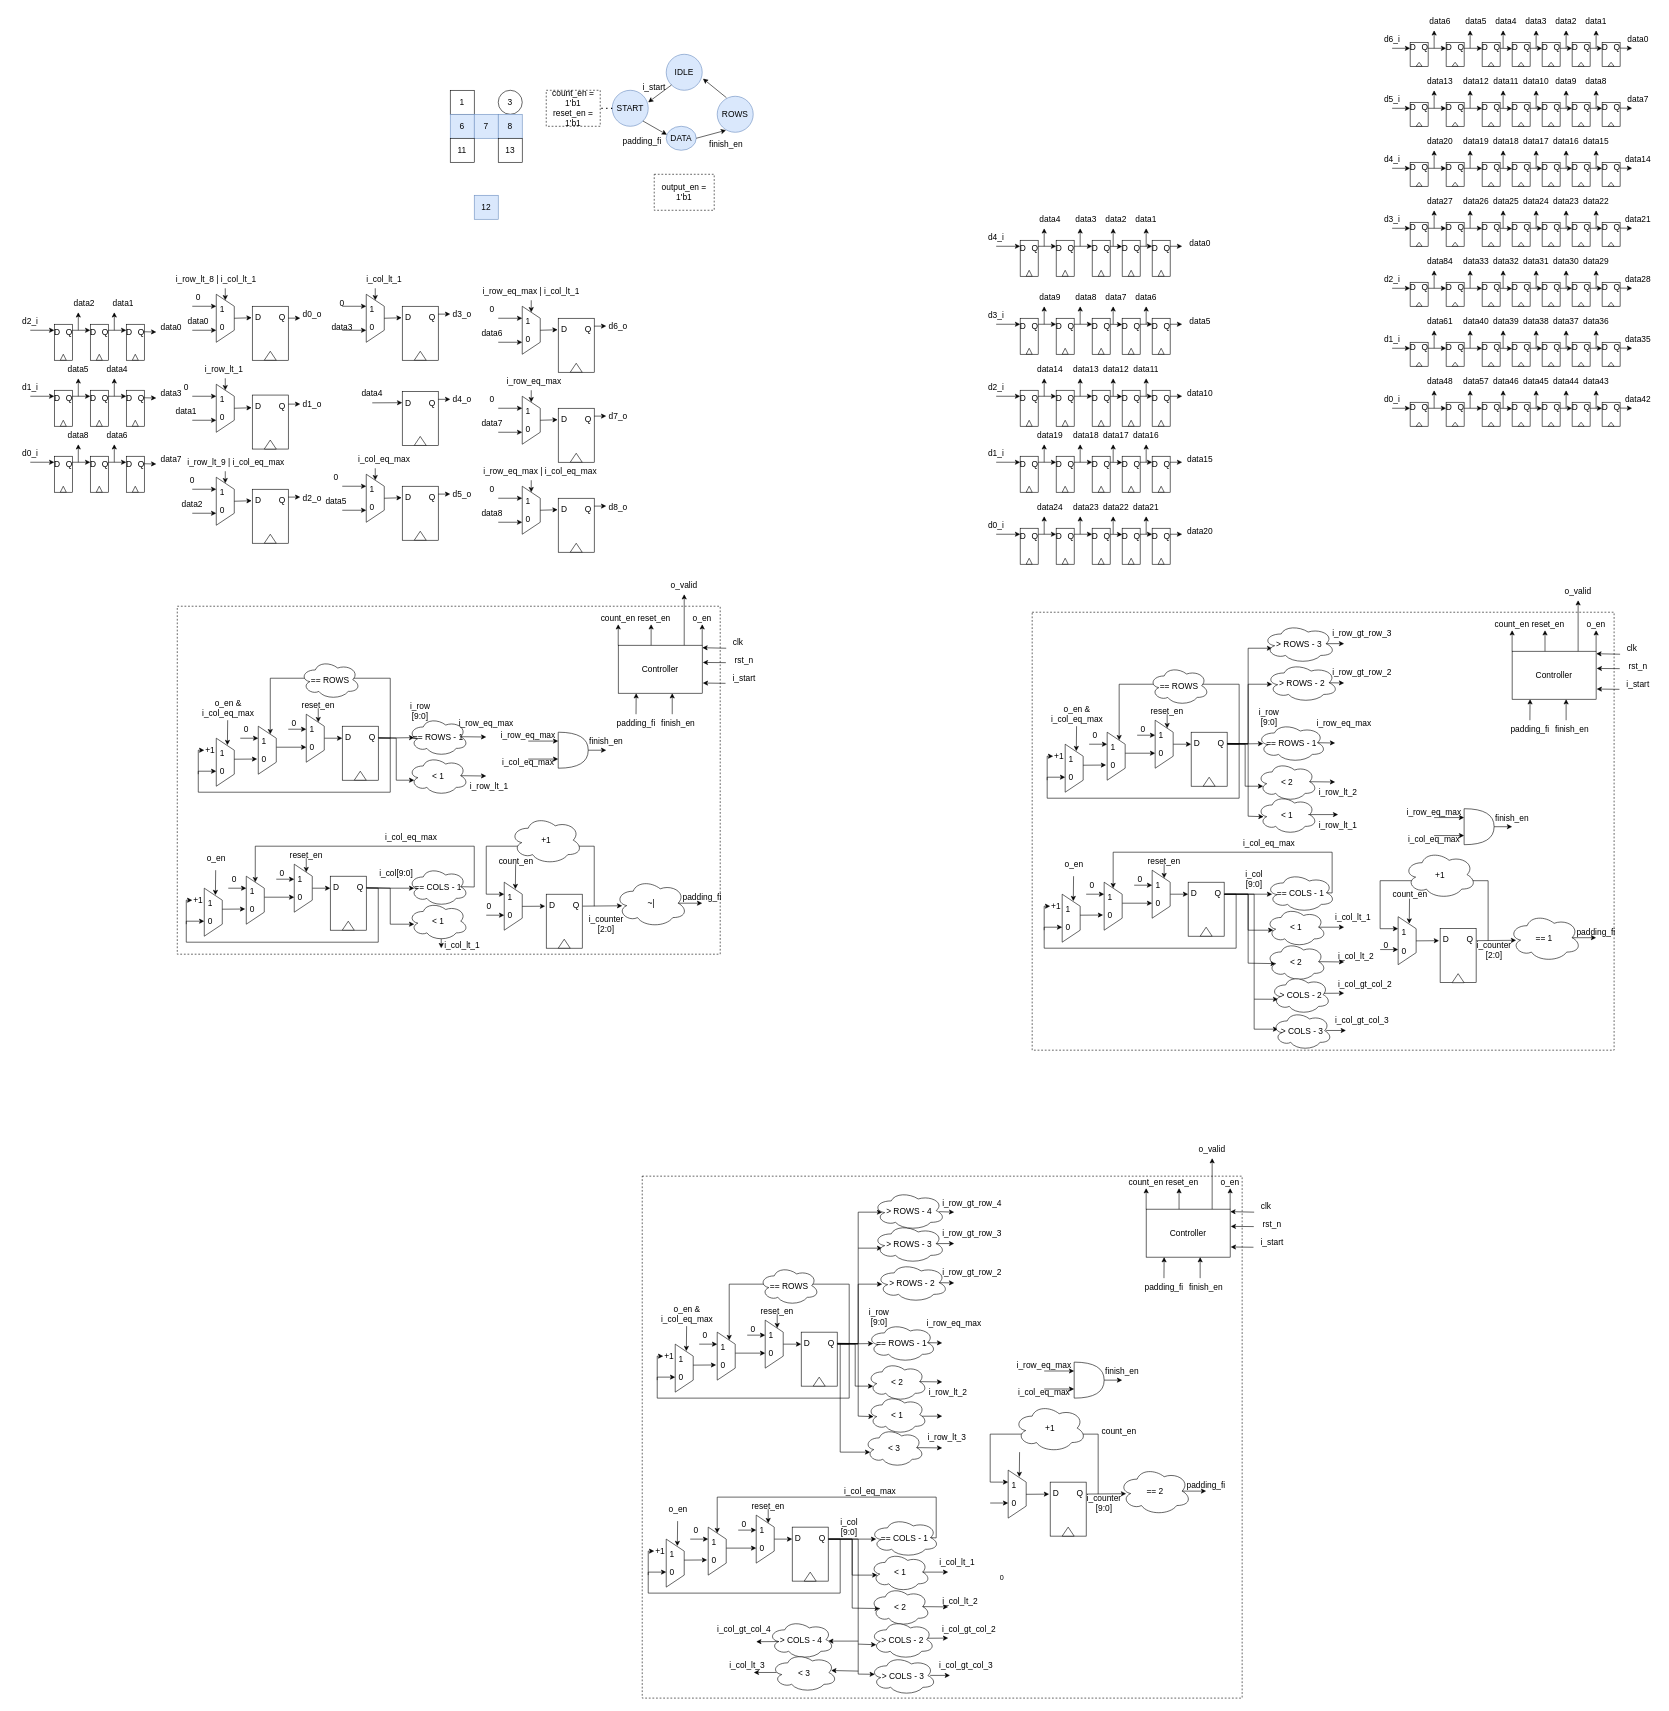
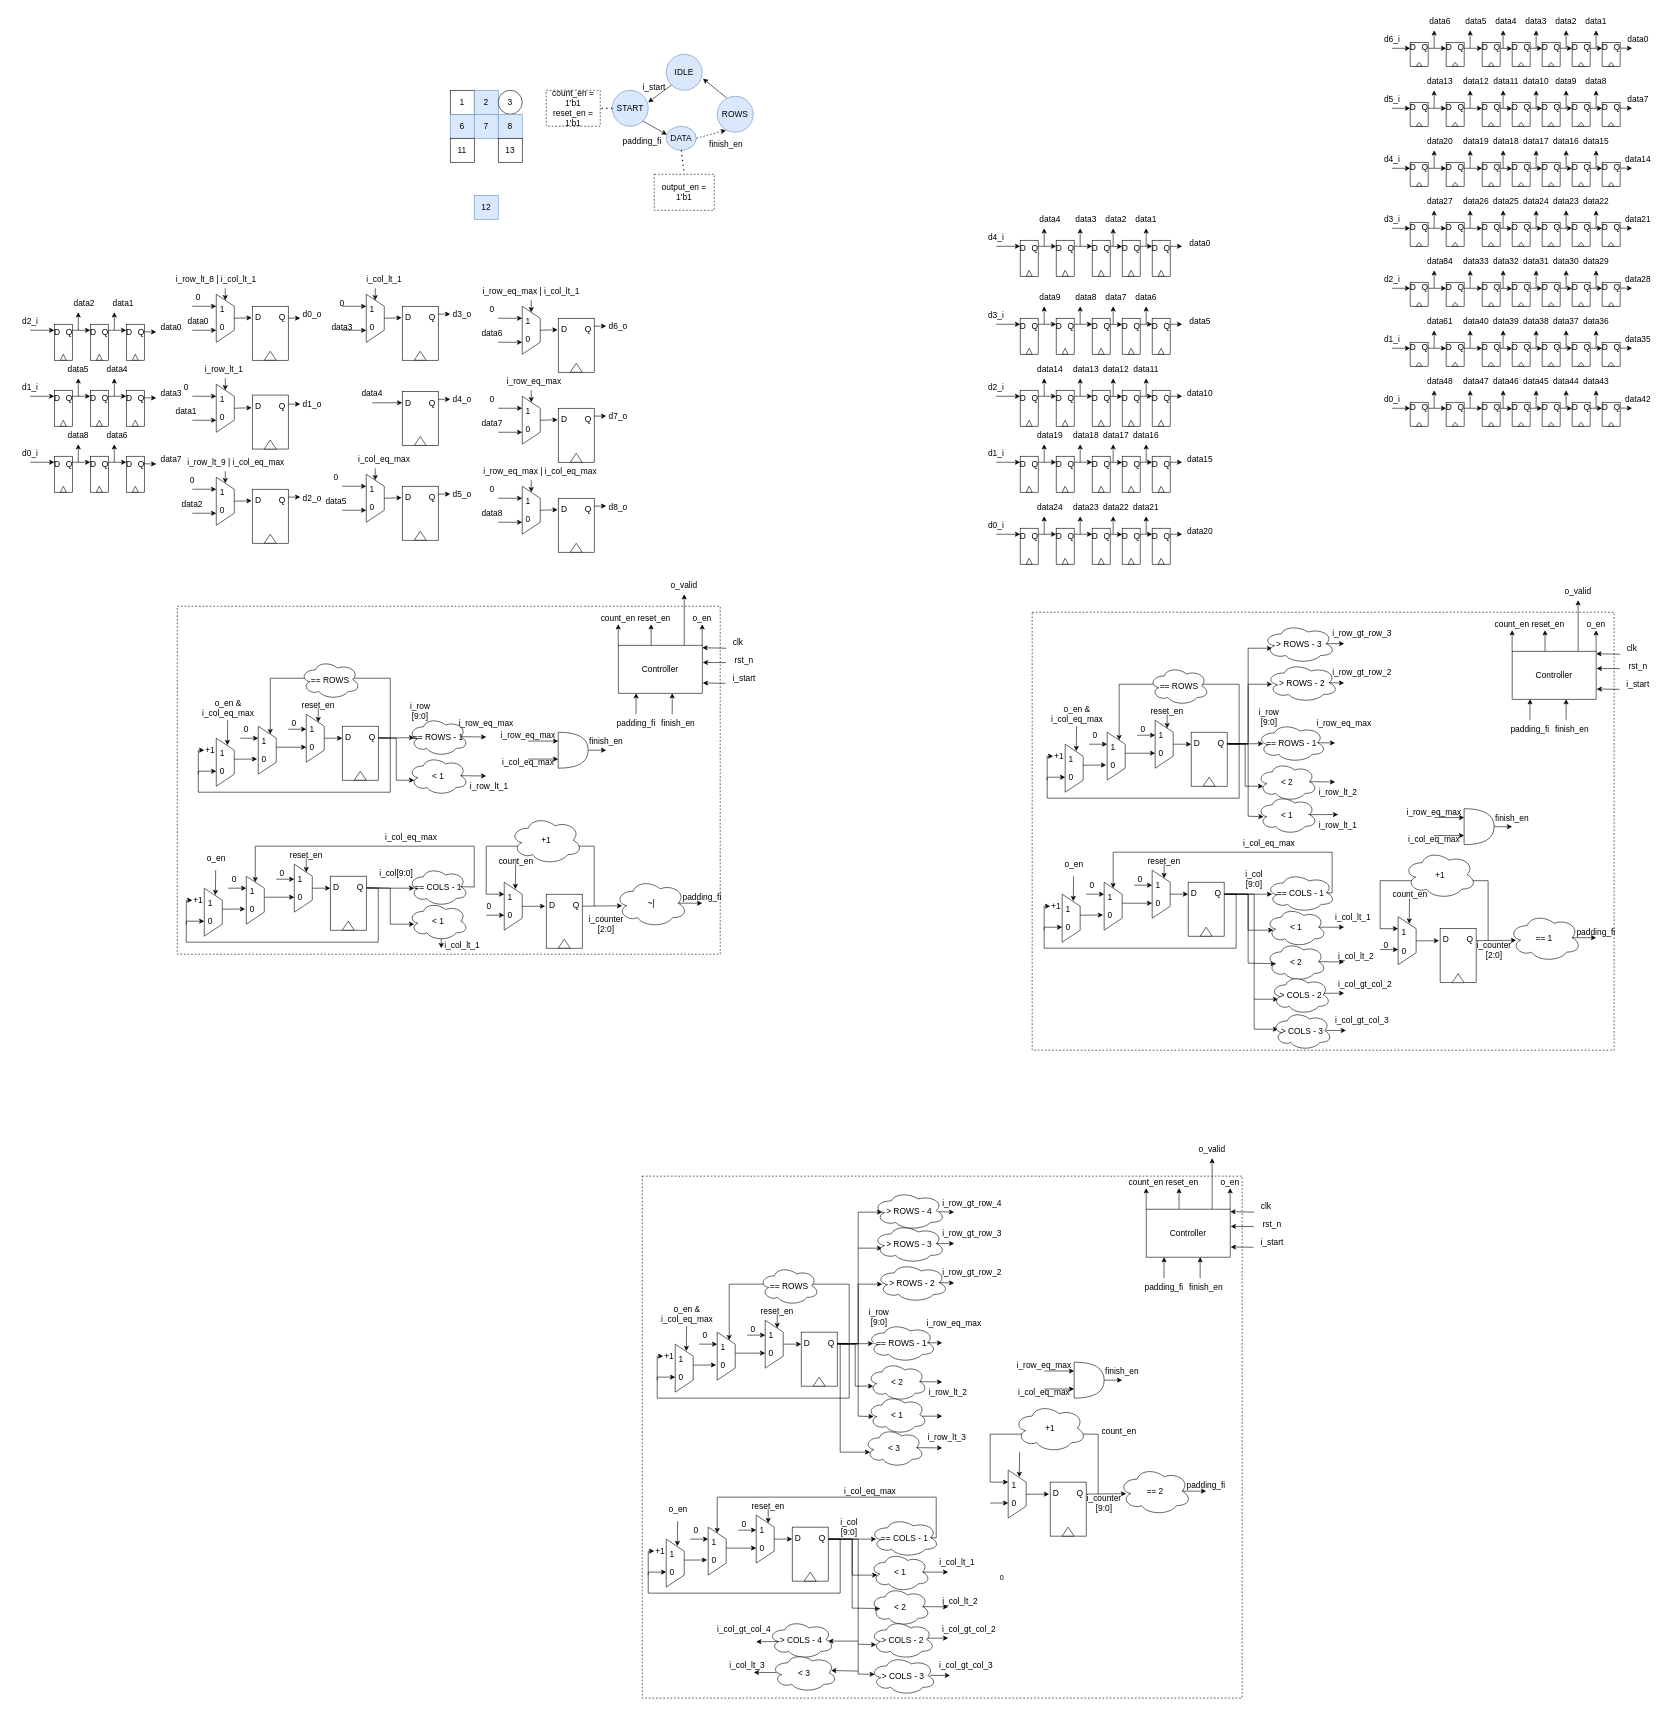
node "2": added
edge "DATA" -> "ROWS": style solid -> dashed
edge "DATA" -- "output_en = 1'b1": added
node "data57": label "data57" -> "data47"
